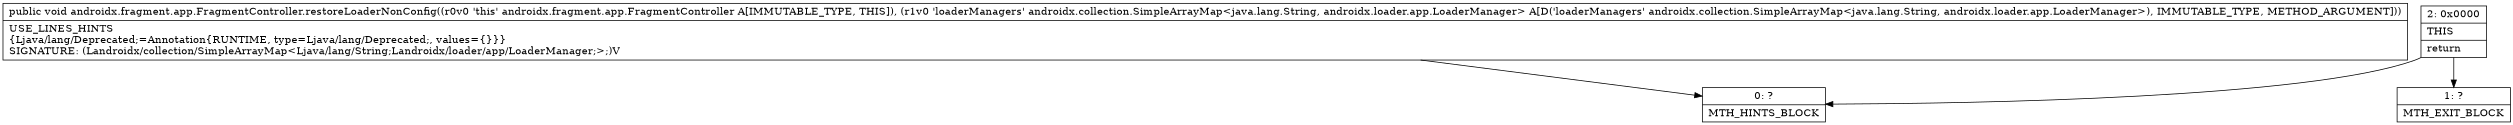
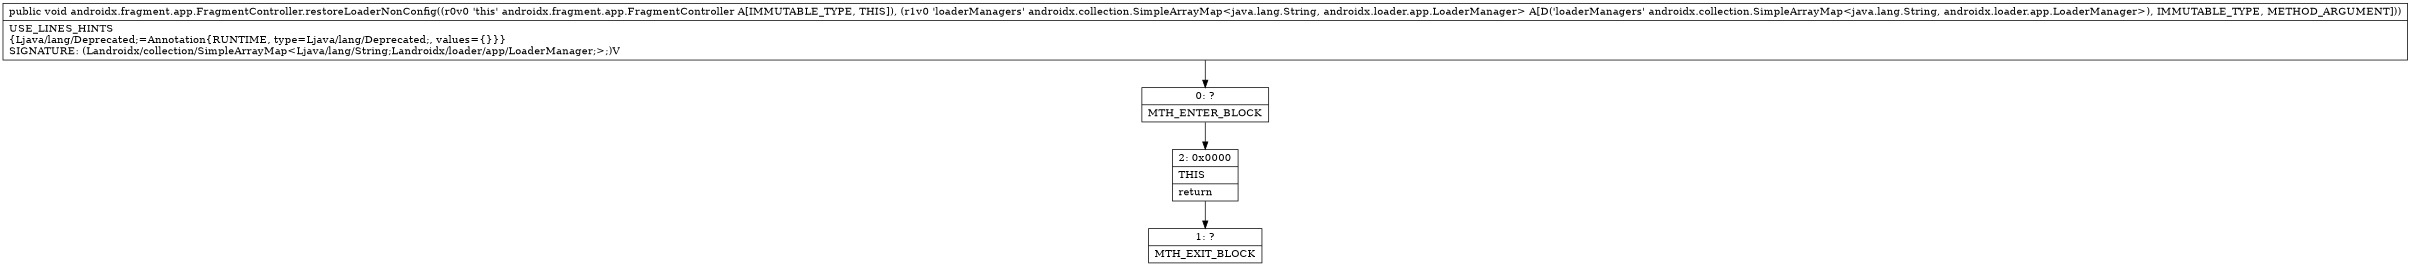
edge "2: 0x0000" -> "0: ?": reversed
node "0: ?": text "MTH_HINTS_BLOCK" -> "MTH_ENTER_BLOCK"
